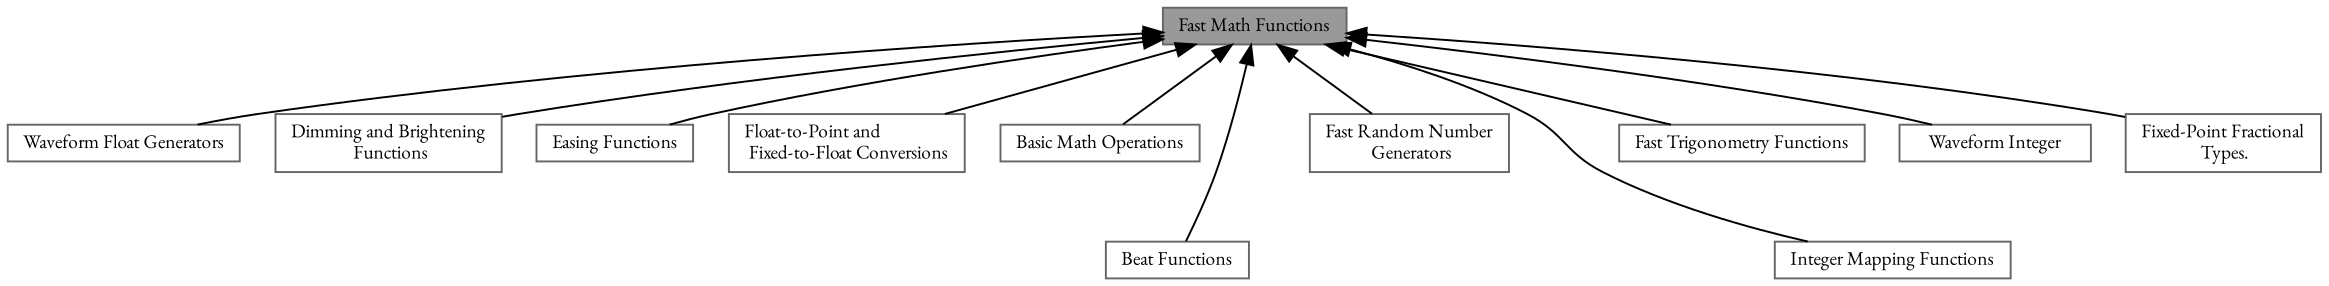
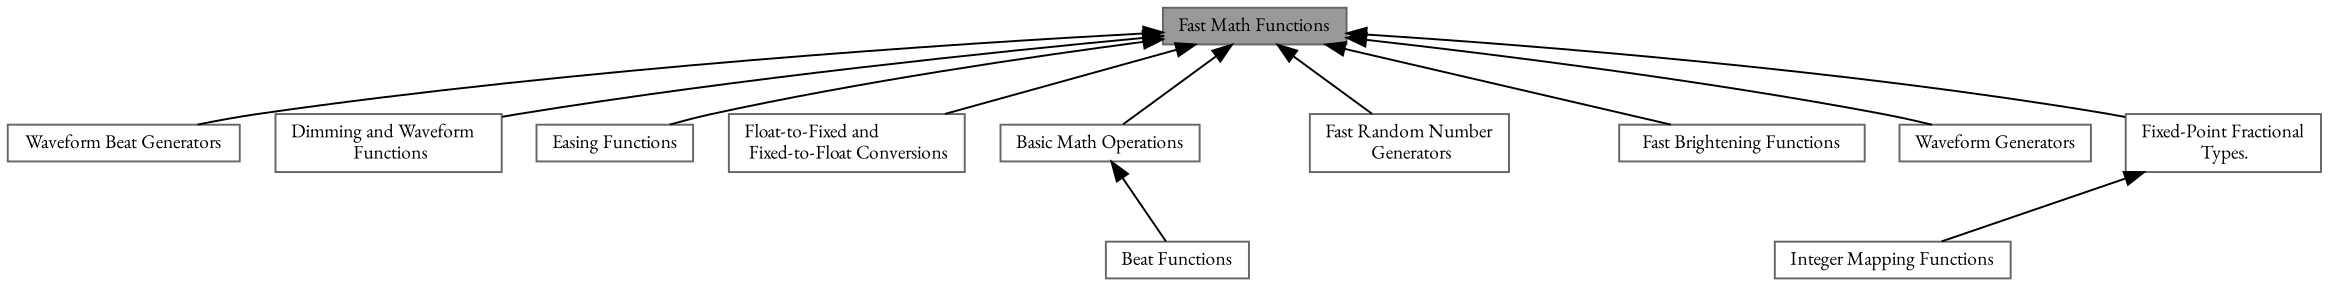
node "Waveform Float Generators": label "Waveform Float Generators" -> "Waveform Beat Generators"
node "Dimming and Brightening Functions": label "Dimming and Brightening Functions" -> "Dimming and Waveform Functions"
node "Float-to-Point and Fixed-to-Float Conversions": label "Float-to-Point and Fixed-to-Float Conversions" -> "Float-to-Fixed and Fixed-to-Float Conversions"
node "Fast Trigonometry Functions": label "Fast Trigonometry Functions" -> "Fast Brightening Functions"
node "Waveform Integer": label "Waveform Integer" -> "Waveform Generators"
edge "Integer Mapping Functions" -> "Fast Math Functions": now "Integer Mapping Functions" -> "Fixed-Point Fractional Types."
edge "Beat Functions" -> "Fast Math Functions": now "Beat Functions" -> "Basic Math Operations"
